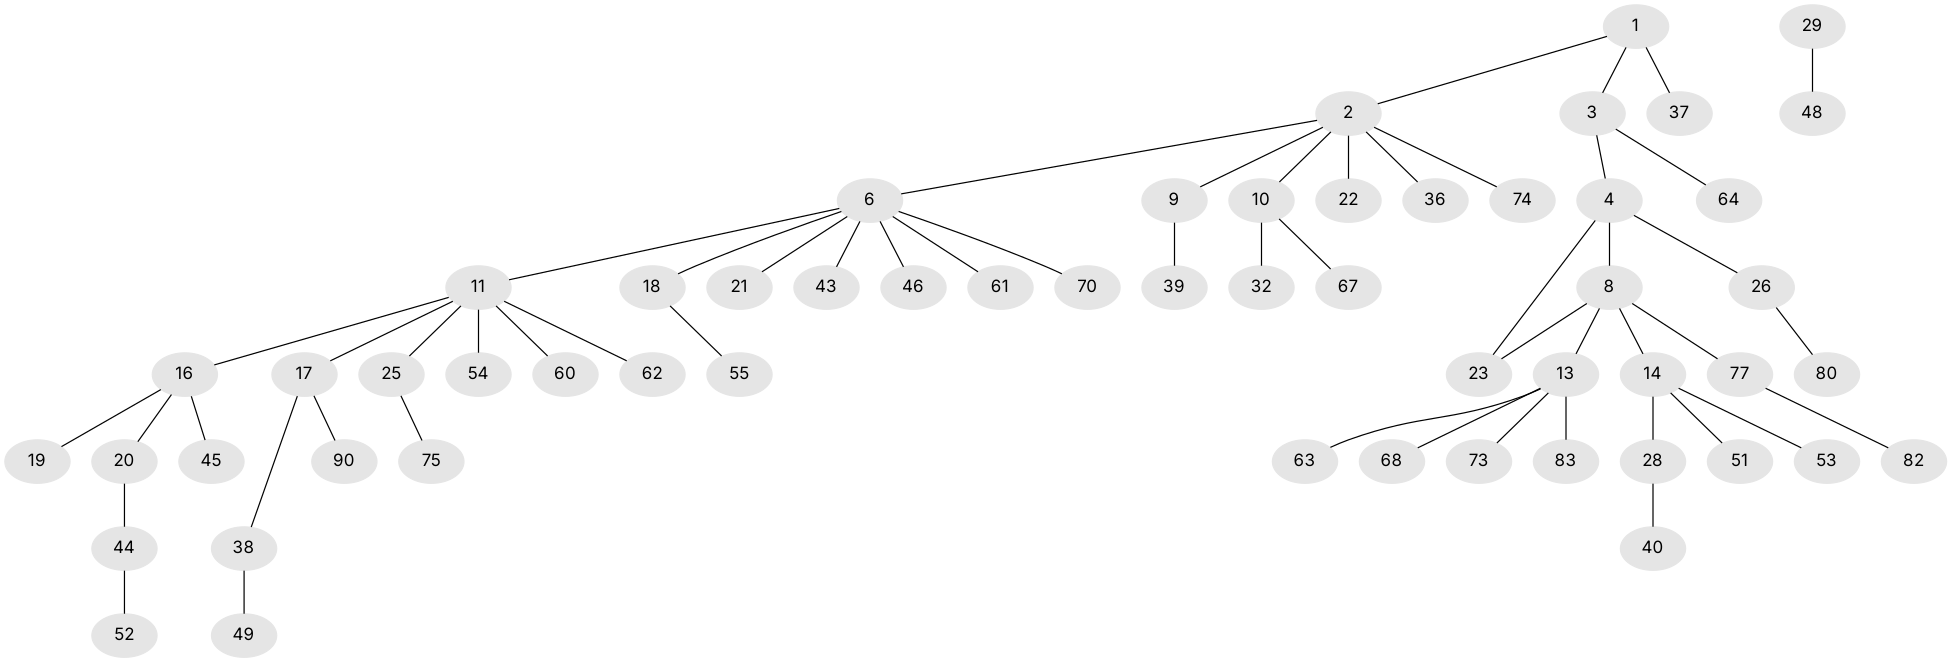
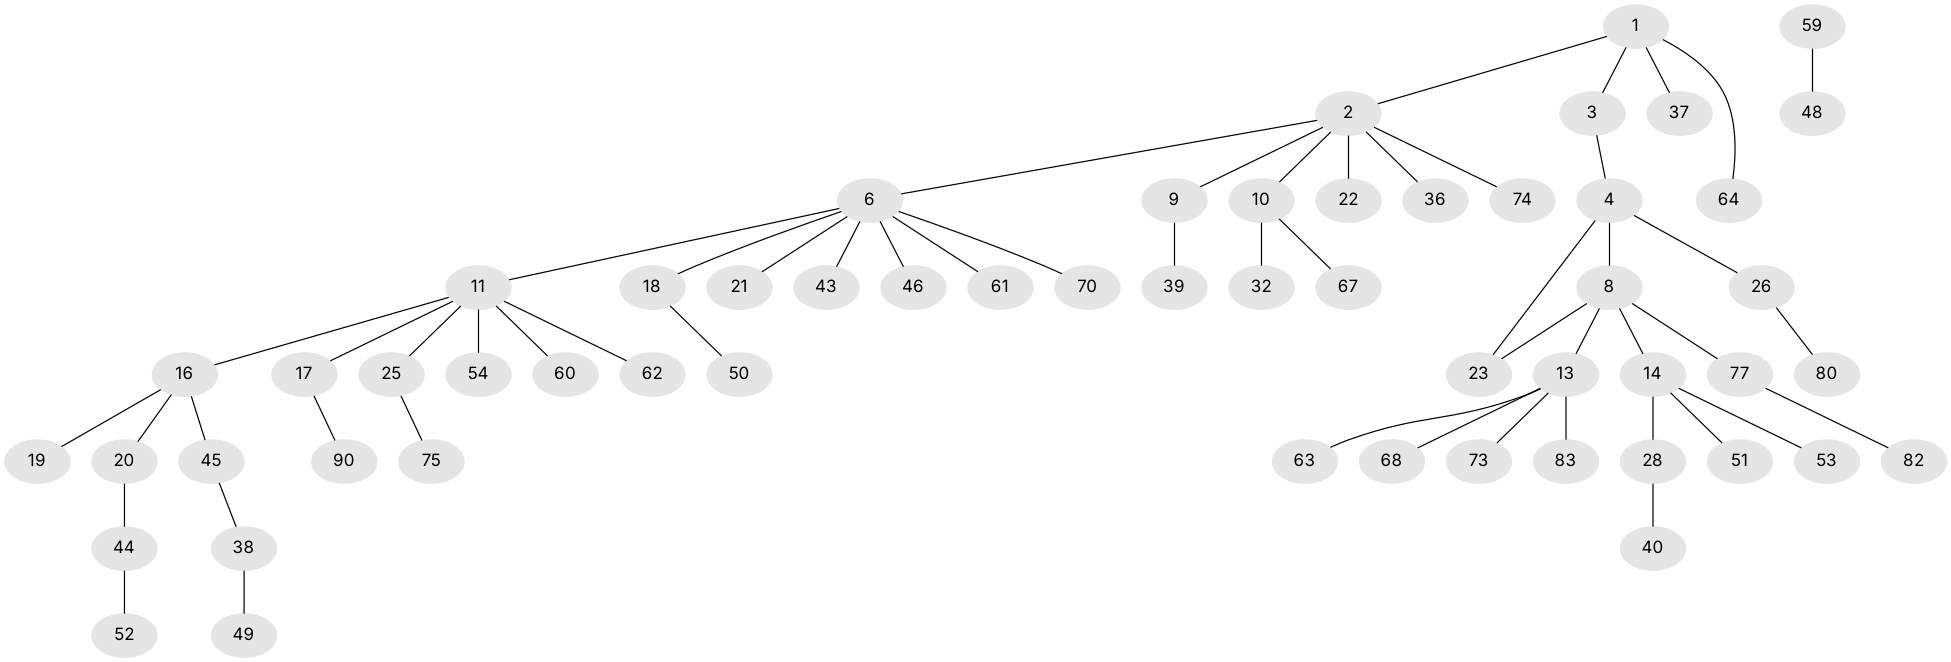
node "29": label "29" -> "59"
edge "3" -- "64": now "1" -- "64"
node "55": label "55" -> "50"
edge "17" -- "38": now "45" -- "38"
